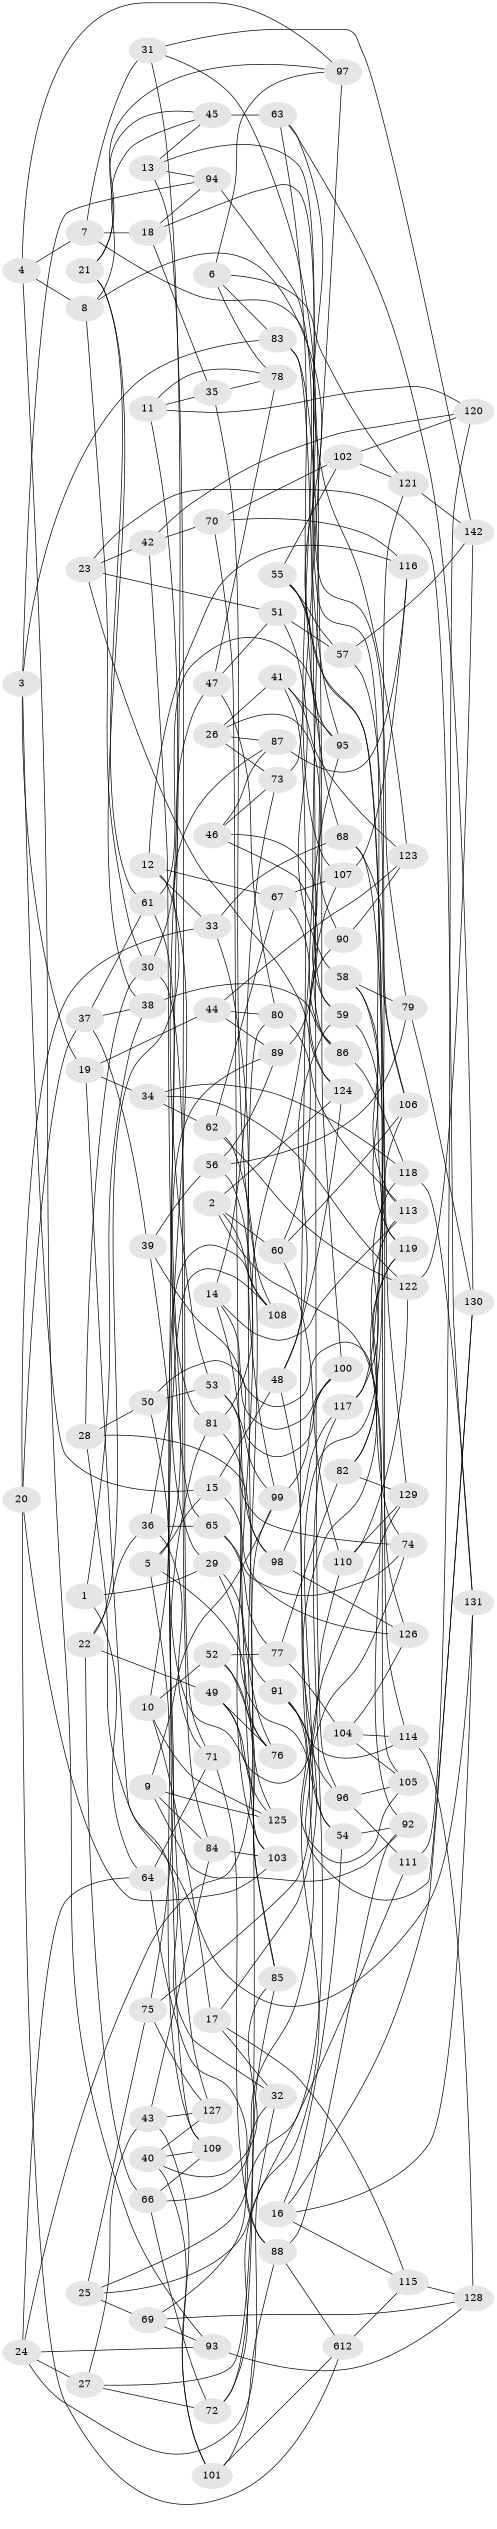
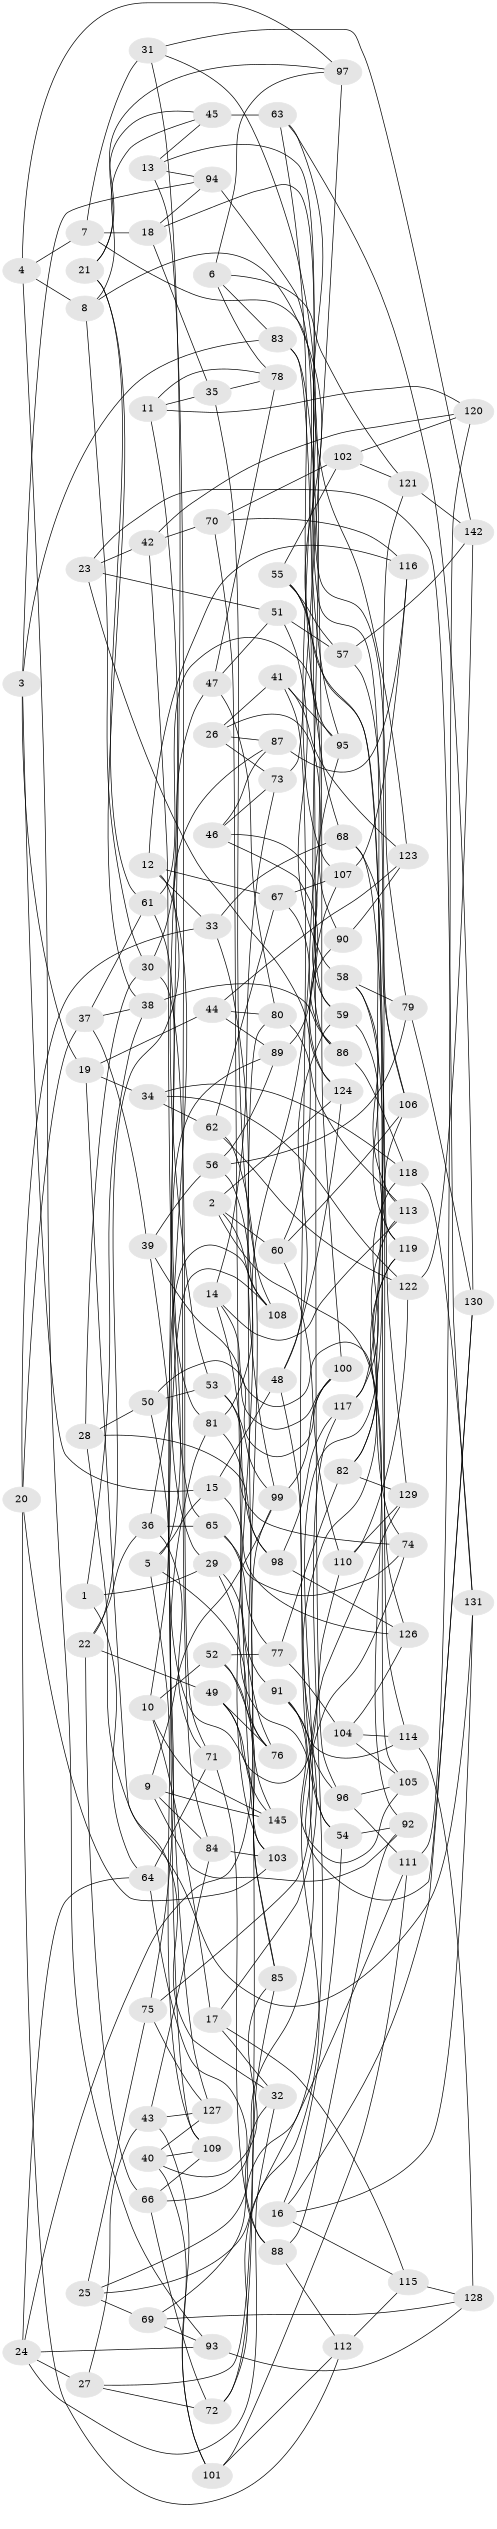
node "125": label "125" -> "145"
node "612": label "612" -> "112"
edge "88" -- "101": now "111" -- "101"
